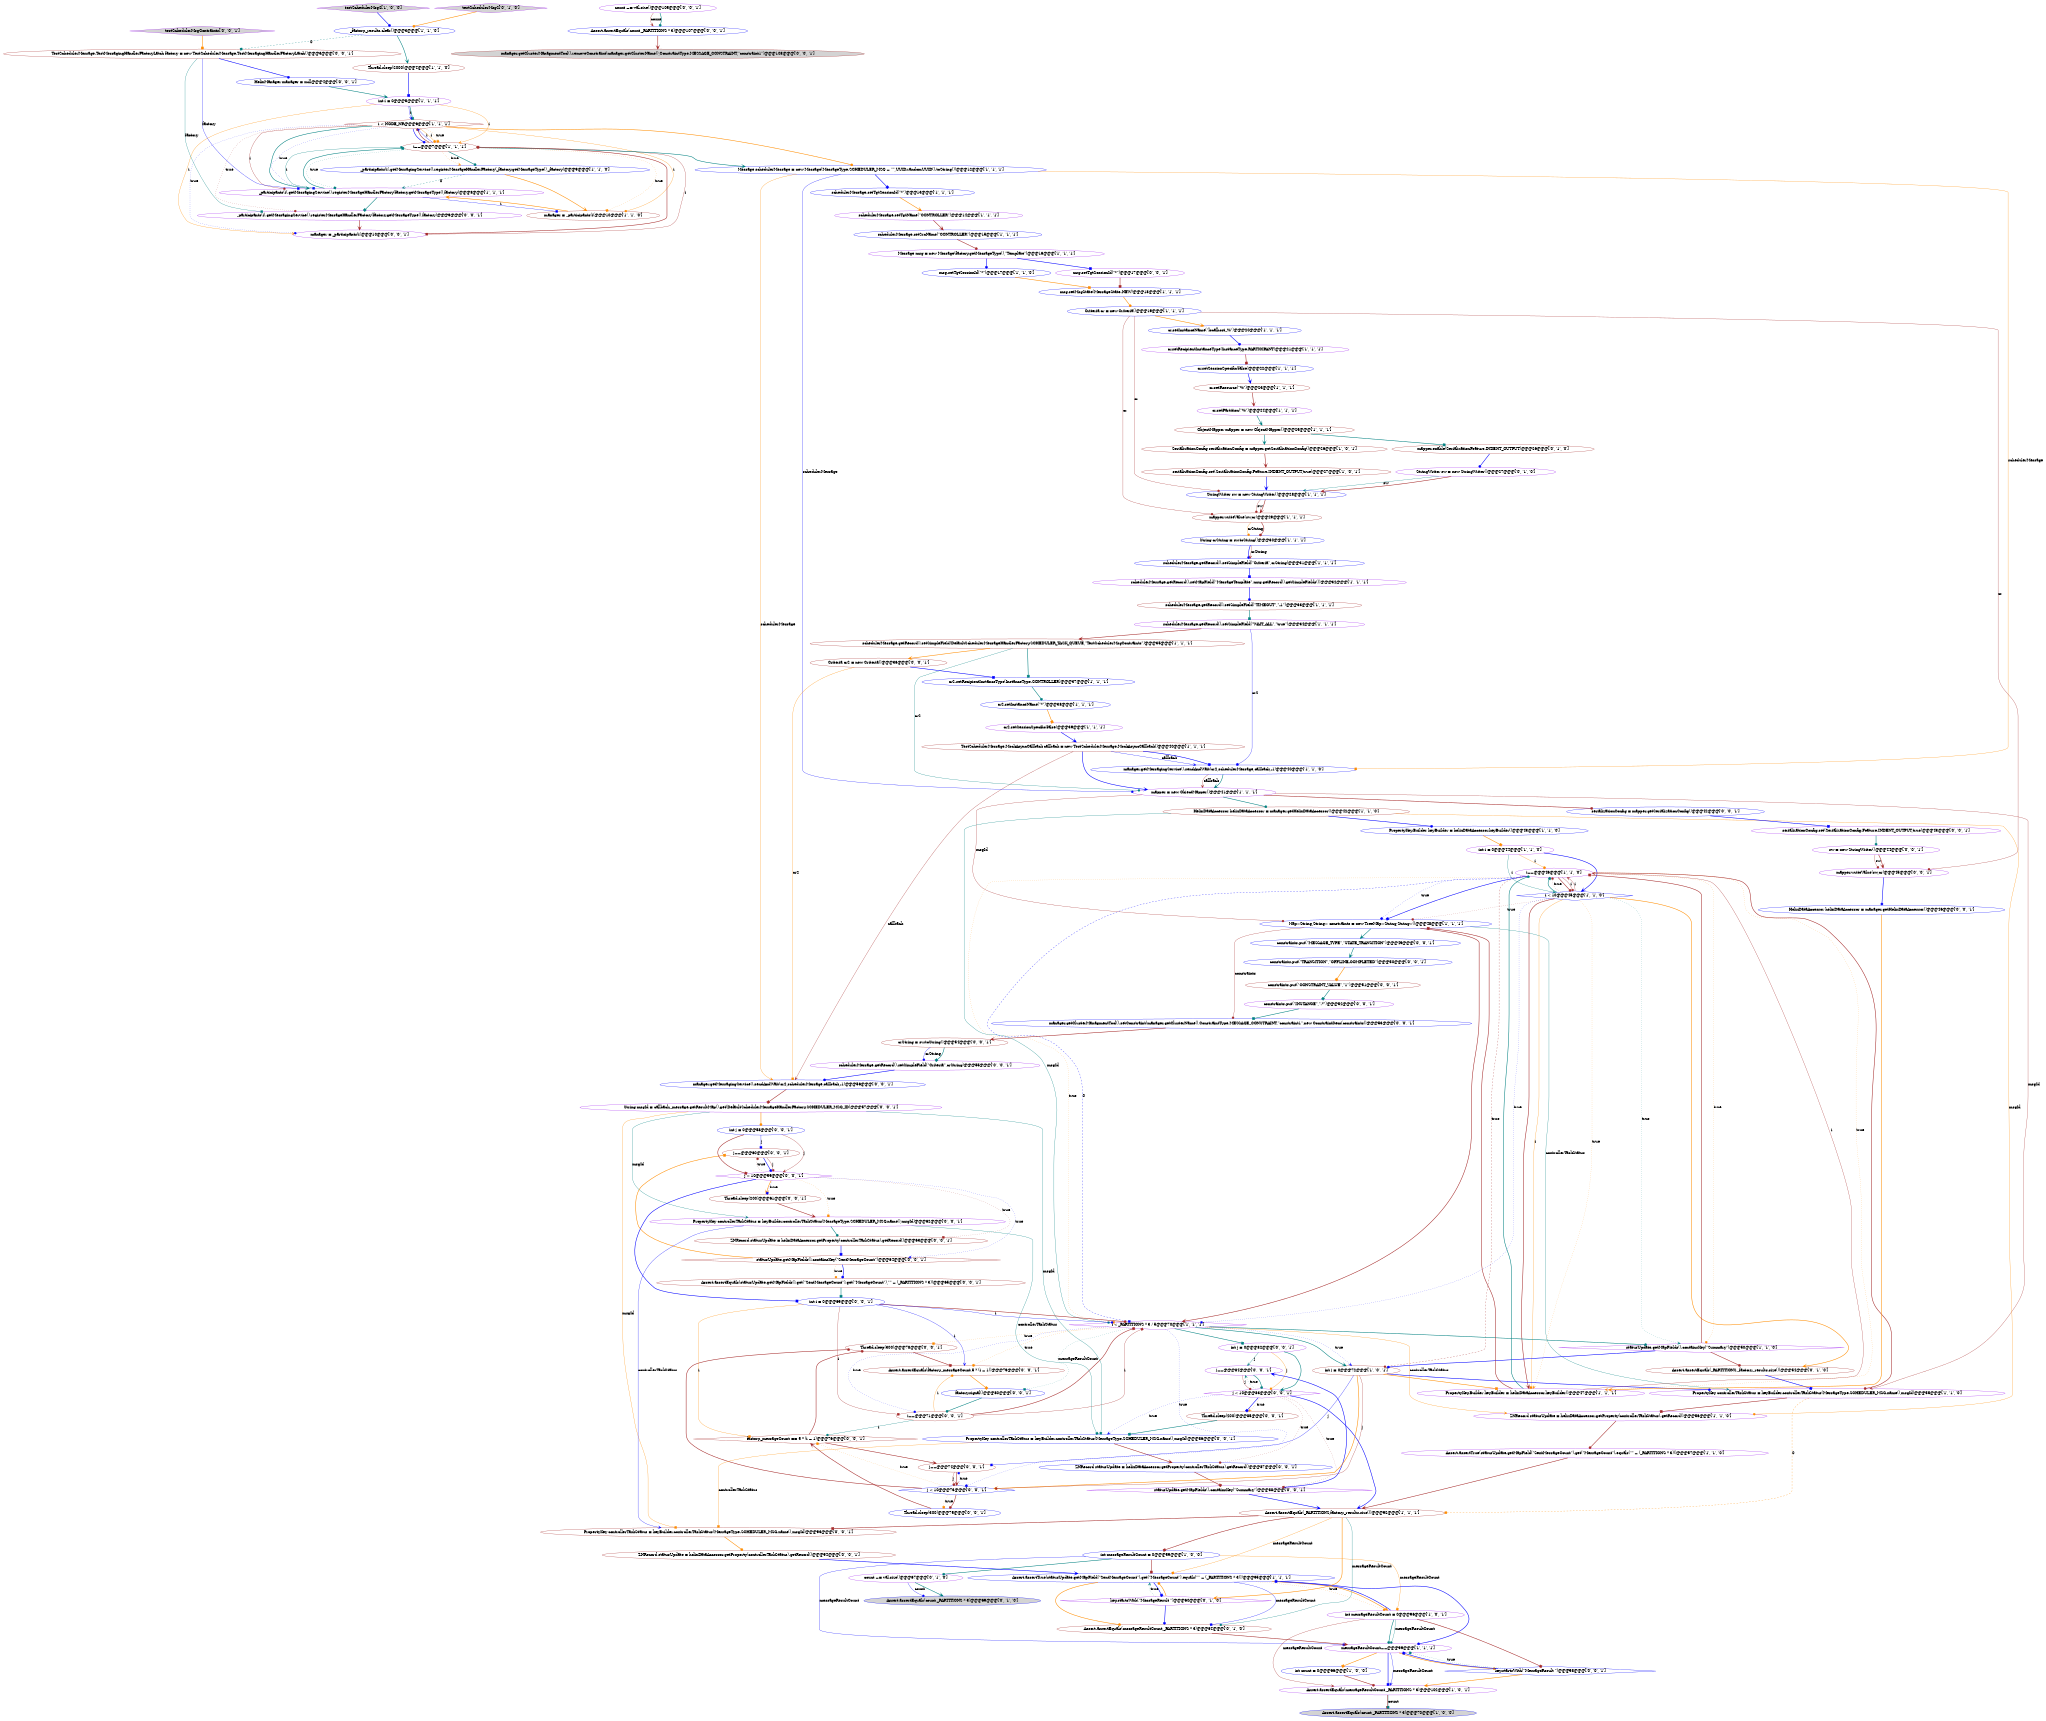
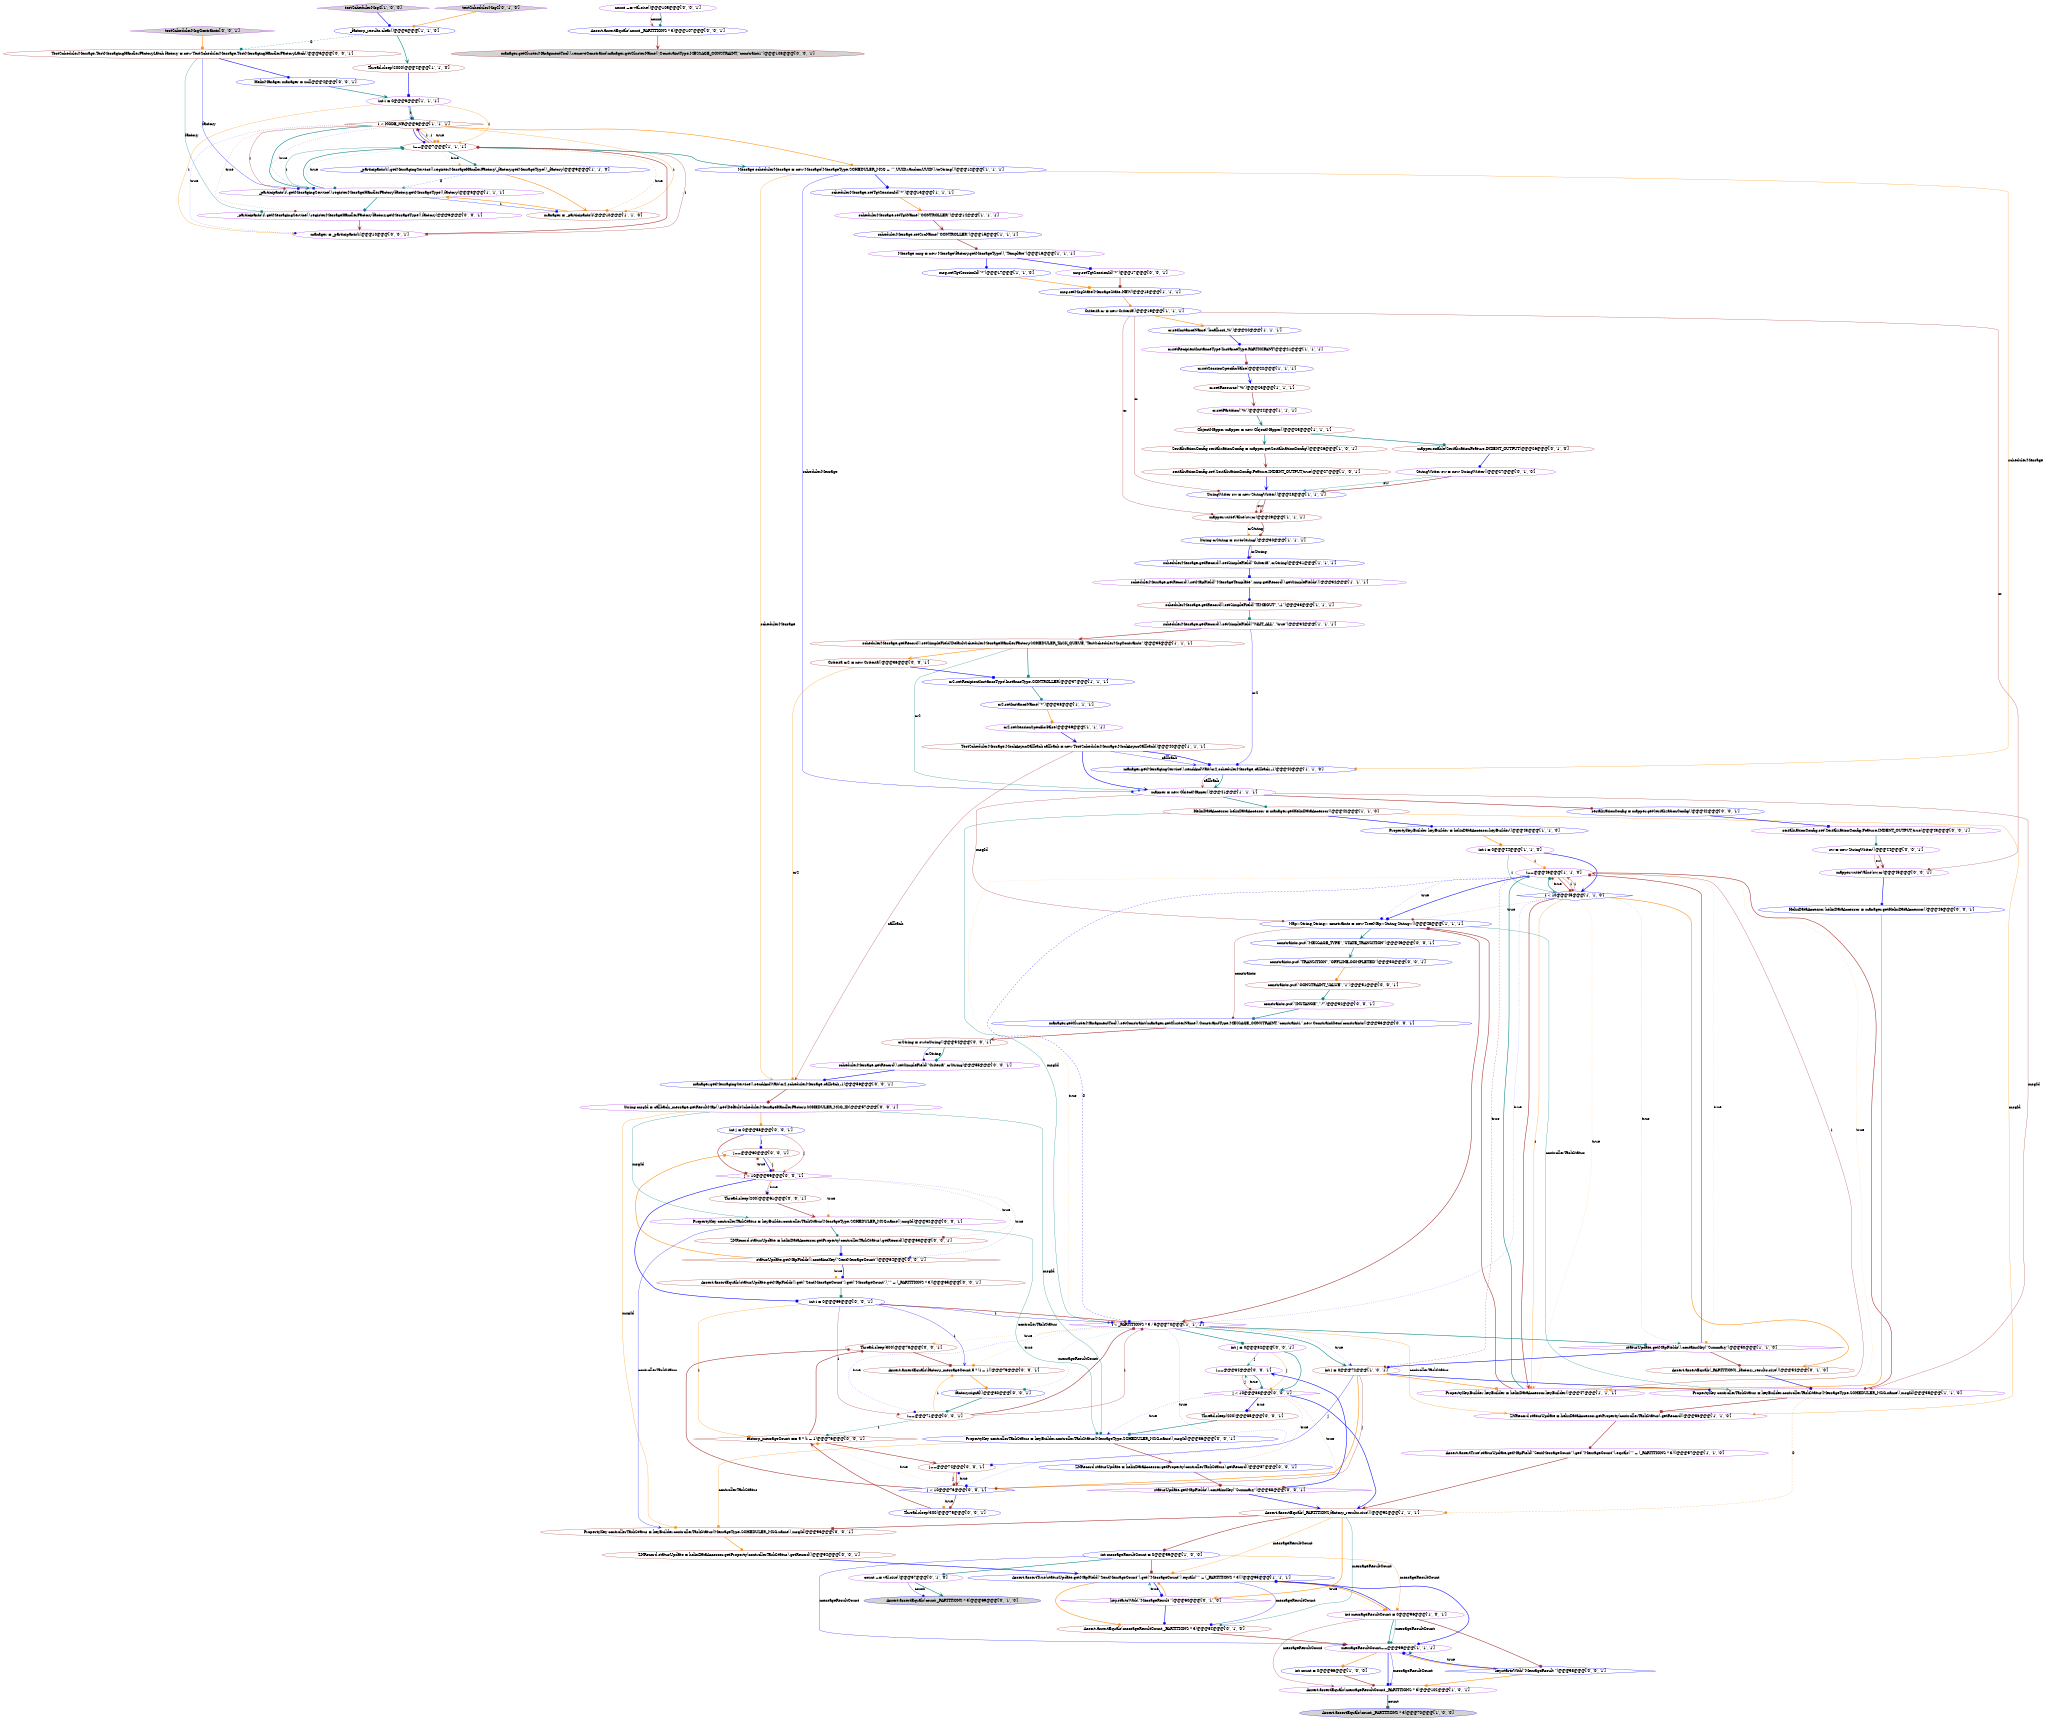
edge "i++@@@7@@@['1', '1', '1']" -> "manager = _participants(i(@@@10@@@['1', '1', '0']": style dotted -> dashed
edge "i < _PARTITIONS * 3 / 5@@@70@@@['1', '1', '1']" -> "Thread.sleep(300)@@@78@@@['0', '0', '1']": arrowhead box -> vee
edge "int i = 0@@@69@@@['0', '0', '1']" -> "i++@@@71@@@['0', '0', '1']": arrowhead box -> dot
